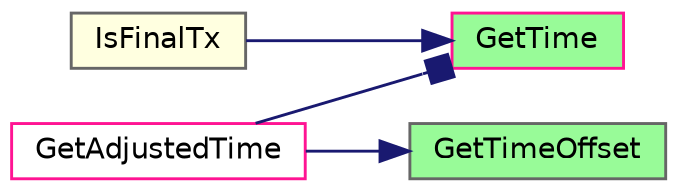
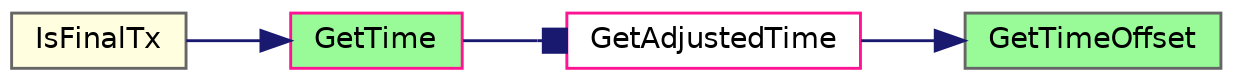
edge "GetAdjustedTime" -> "GetTime": reversed
